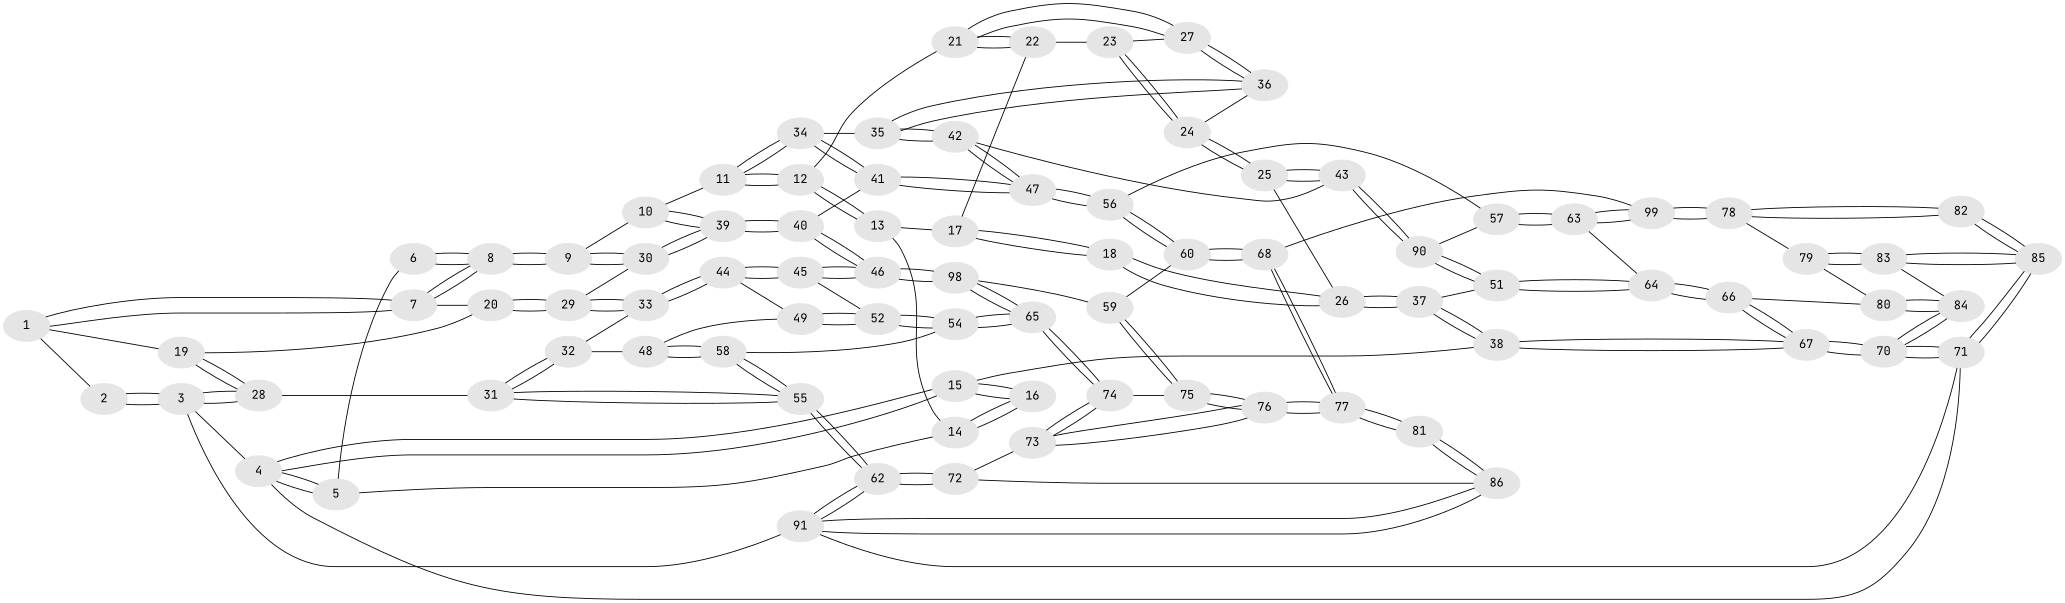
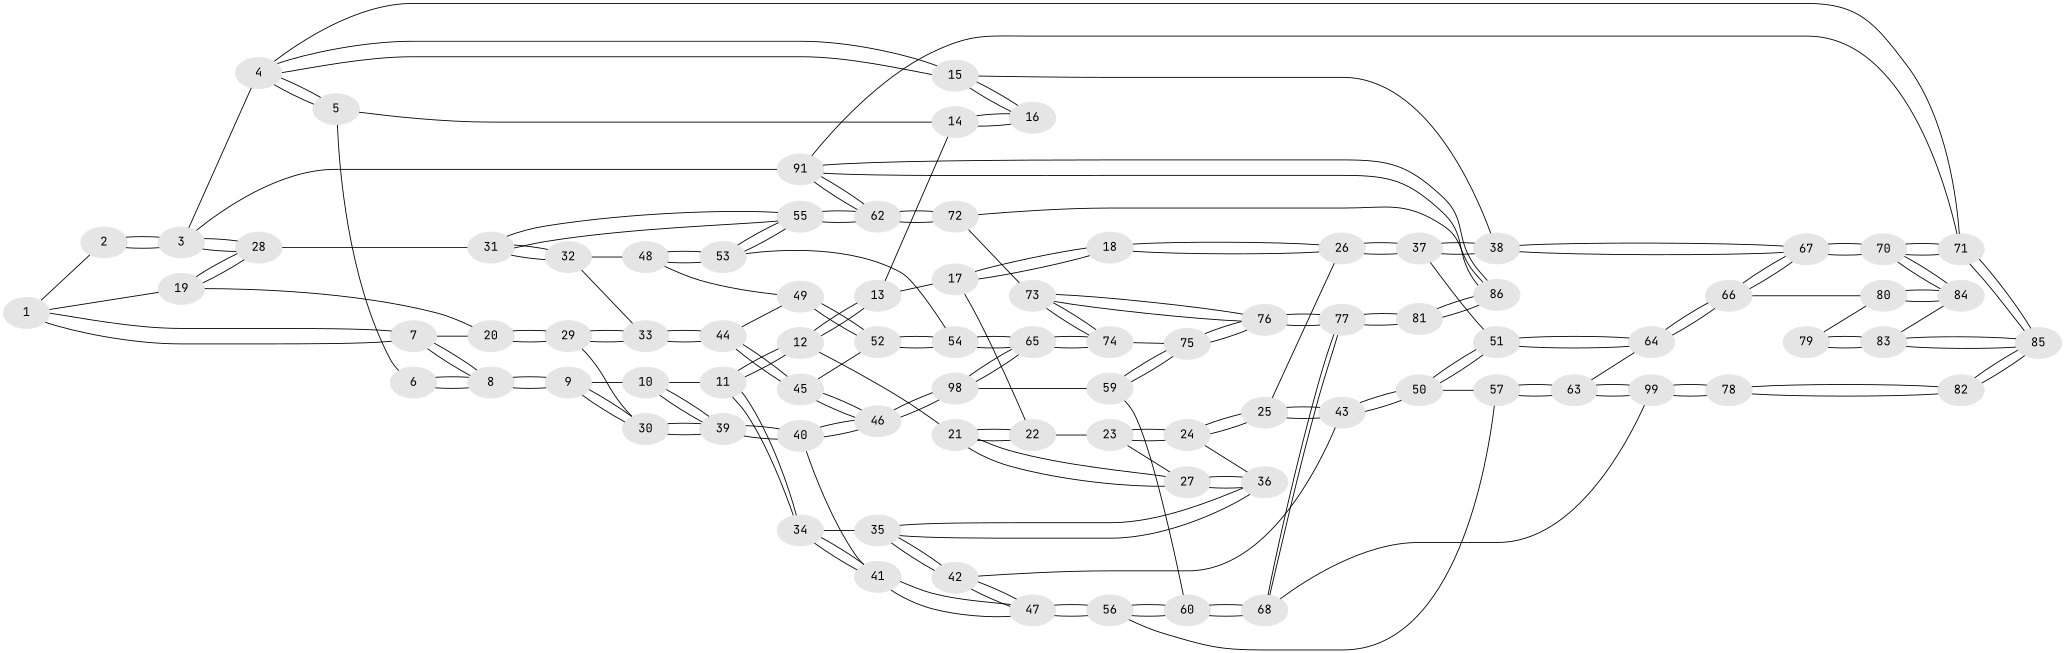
edge "78" -- "79": removed
node "90": label "90" -> "50"
node "58": label "58" -> "53"
